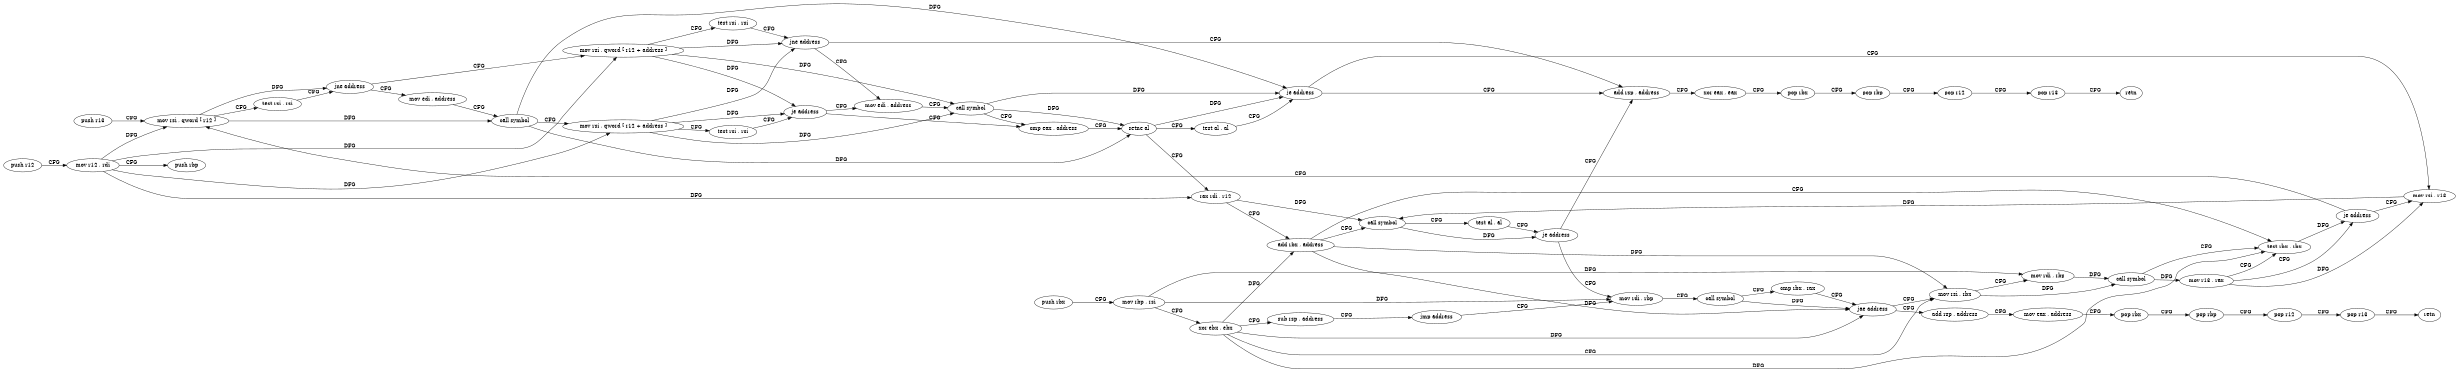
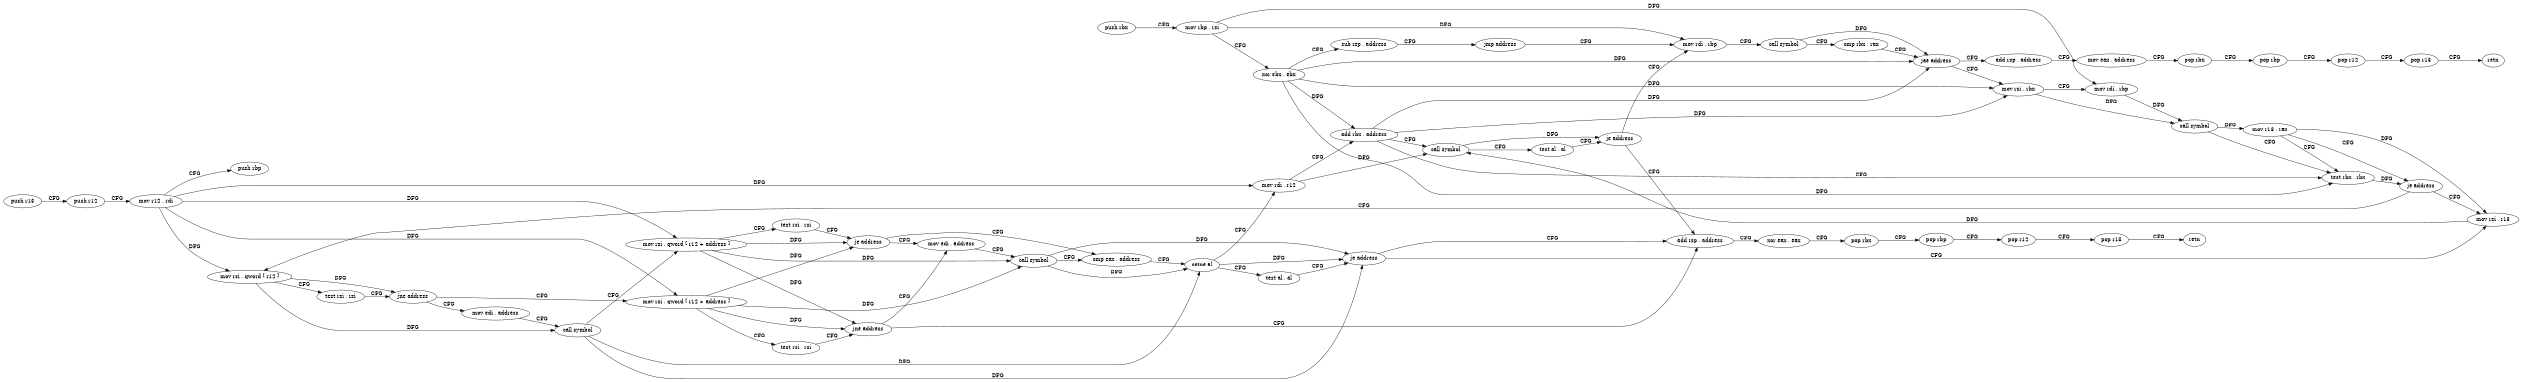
edge "push r13" -> "mov rsi , qword [ r12 ]": now "push r13" -> "push r12"
node "rax rdi , r12": label "rax rdi , r12" -> "mov rdi , r12"
edge "xor ebx , ebx" -> "mov rsi , rbx": label "CFG" -> "DFG"
